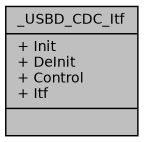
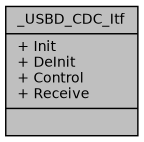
node "_USBD_CDC_Itf": text "+ Itf" -> "+ Receive"
